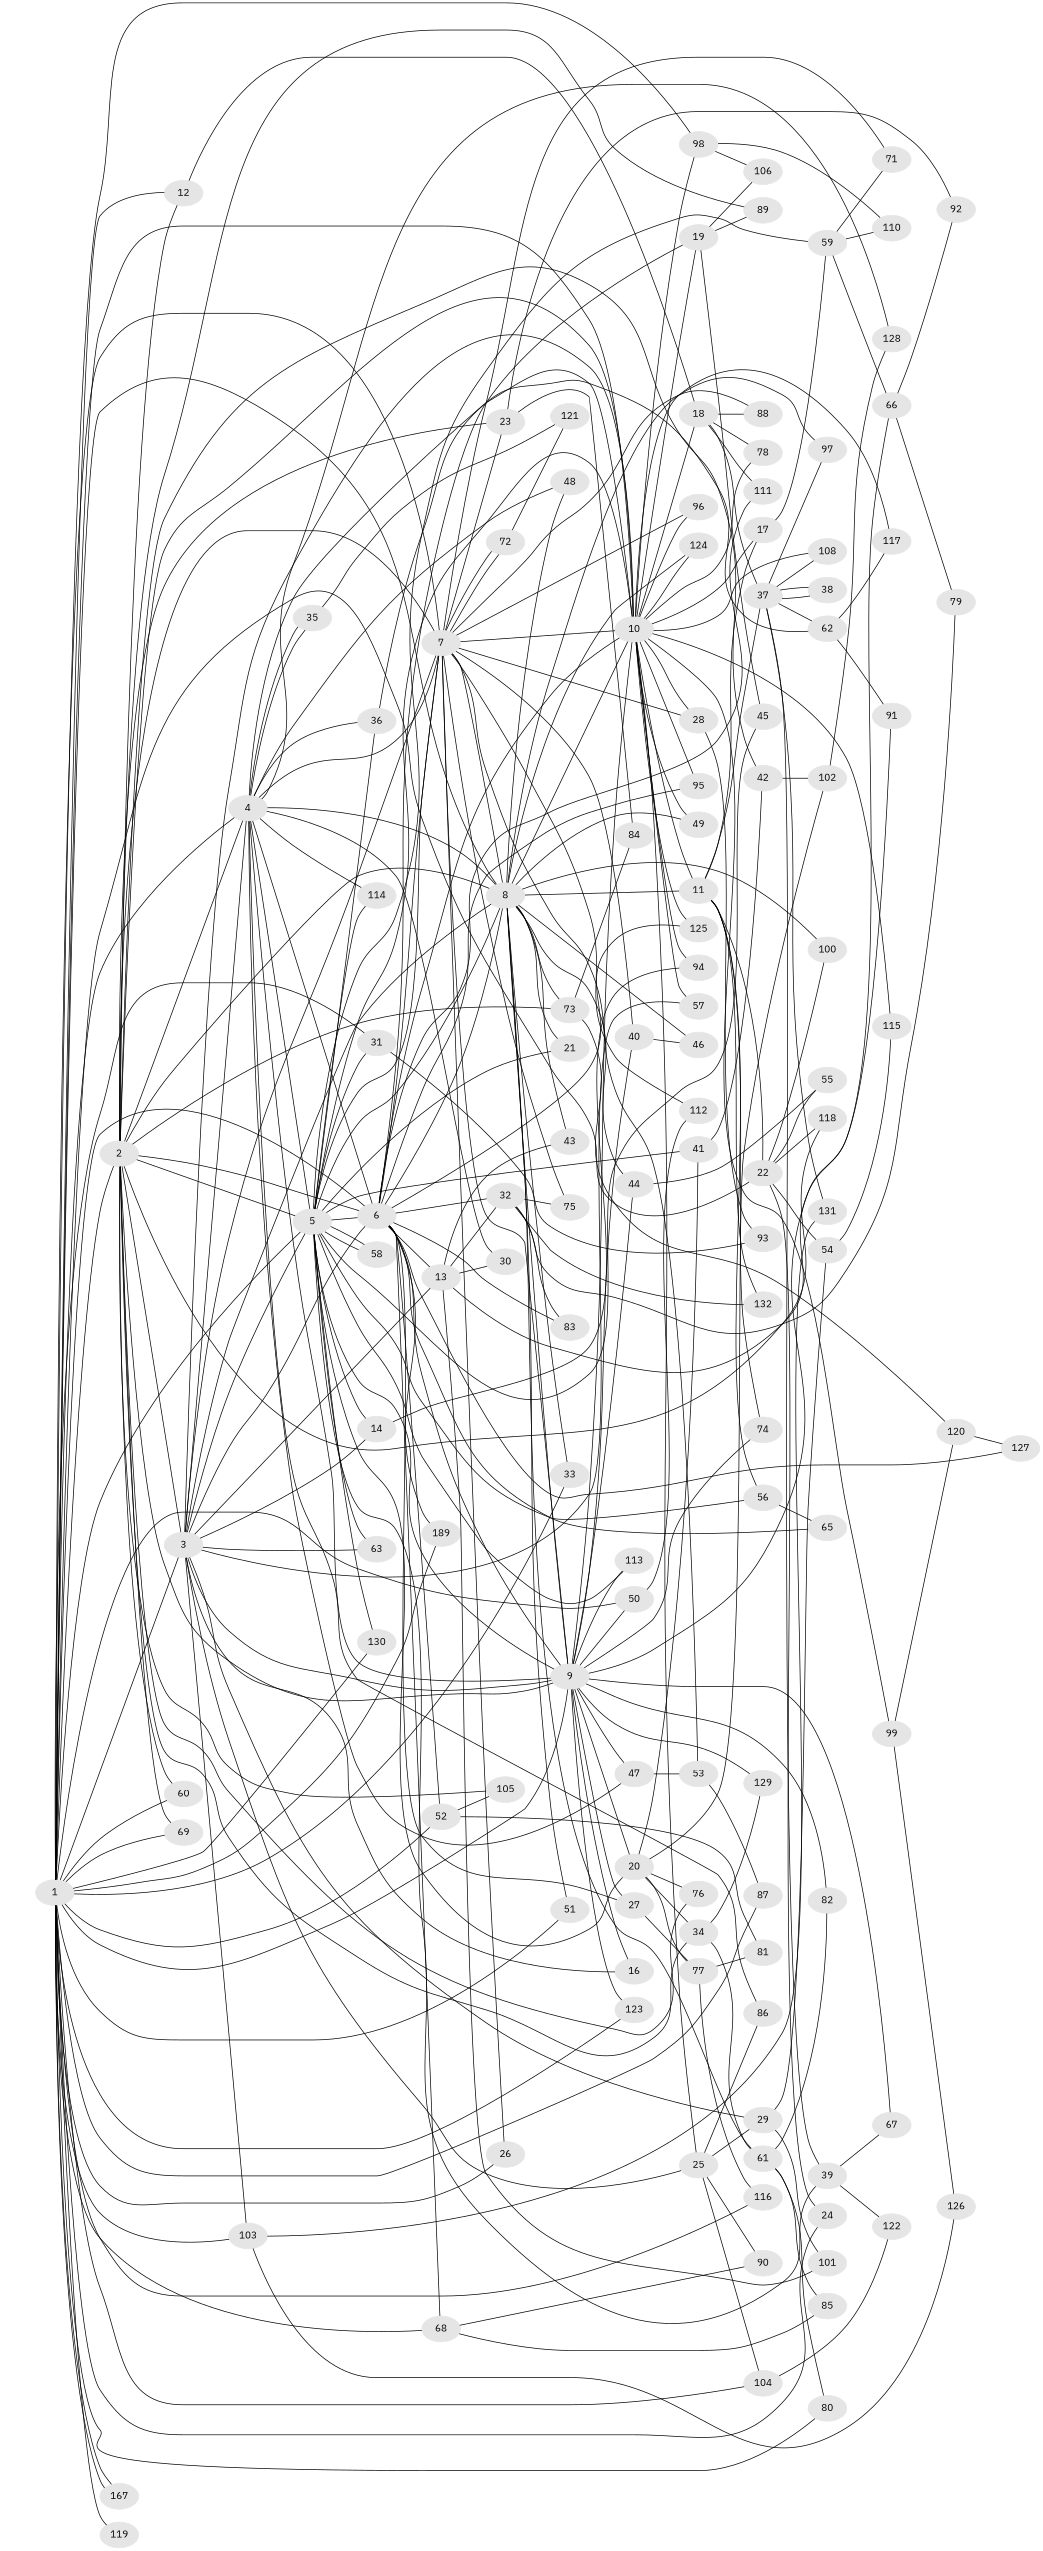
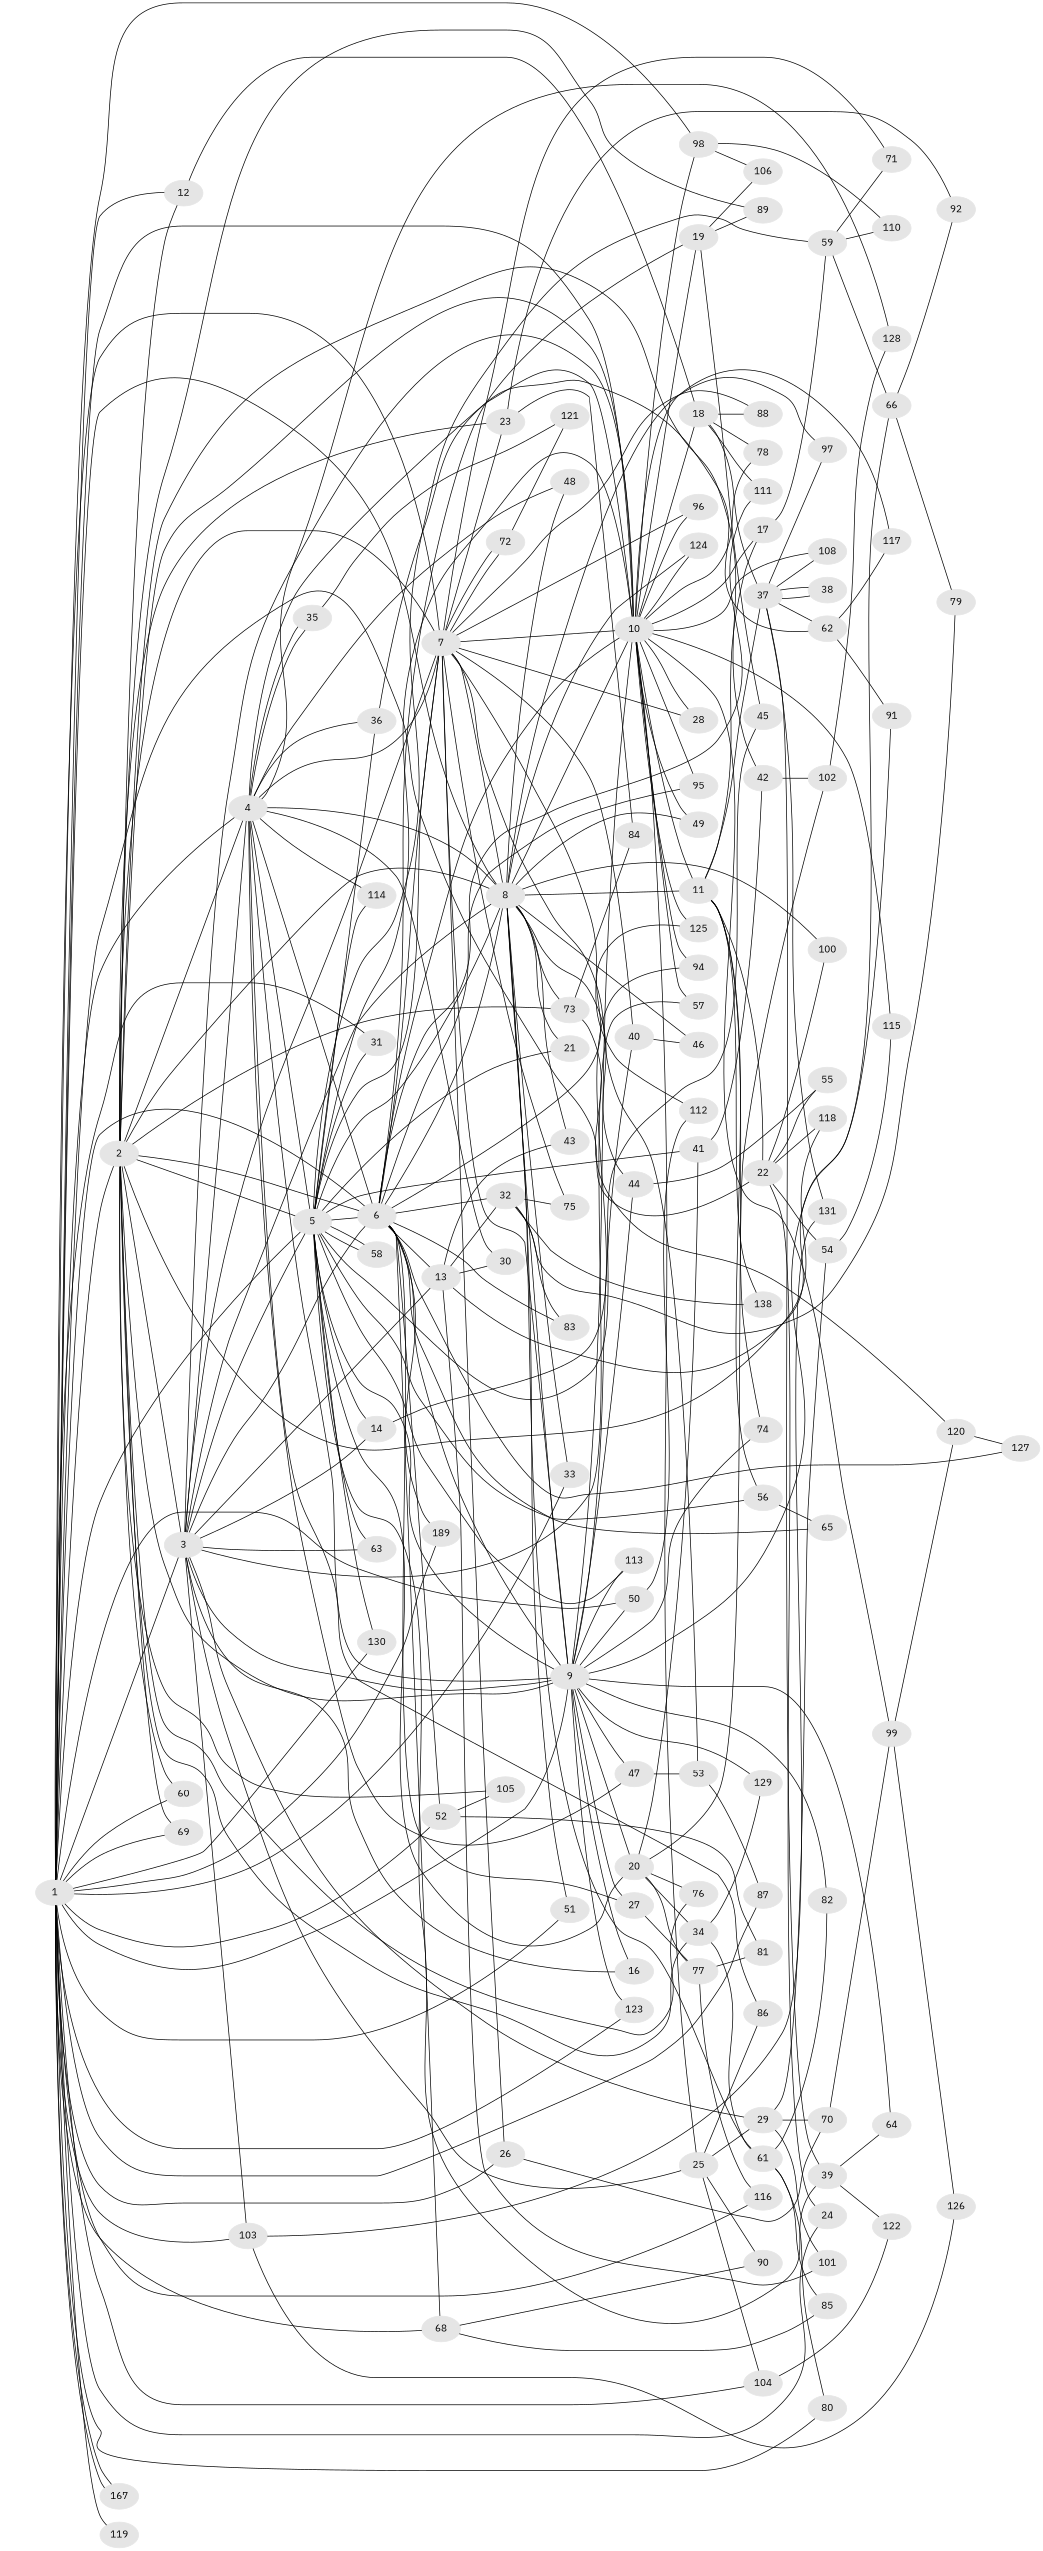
node "93": removed
node "132": label "132" -> "138"
node "70": added
node "67": label "67" -> "64"
